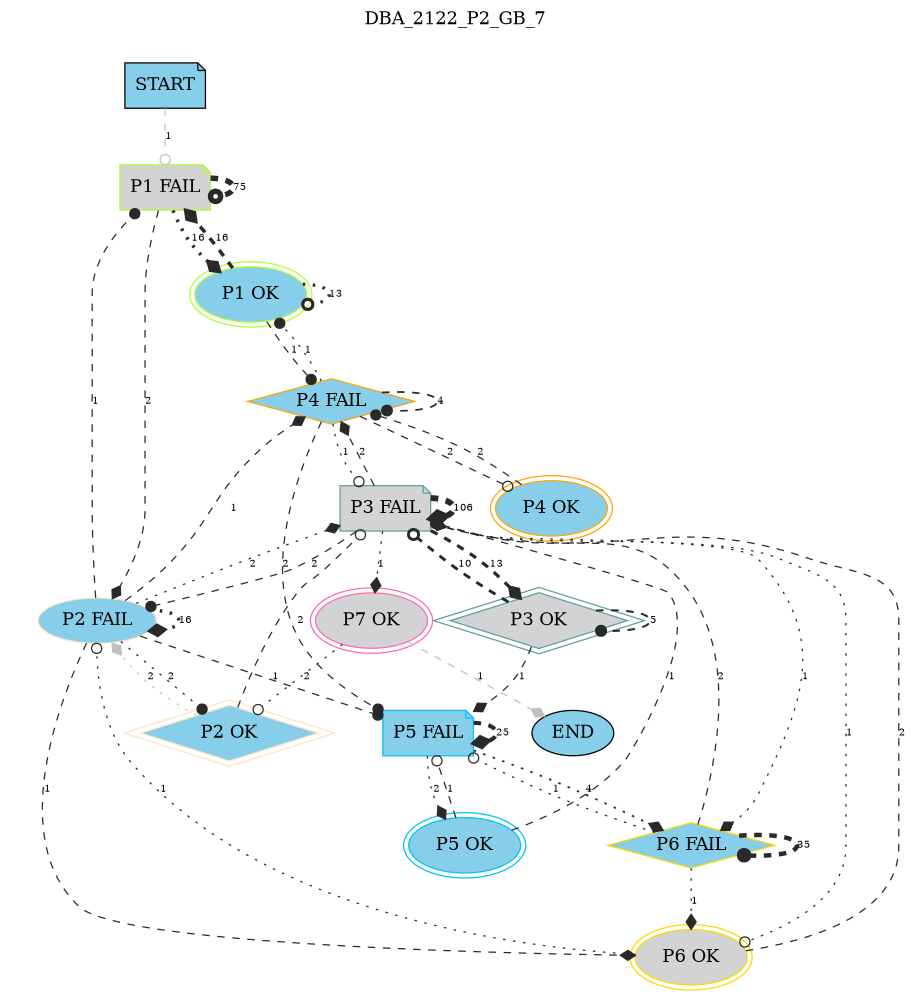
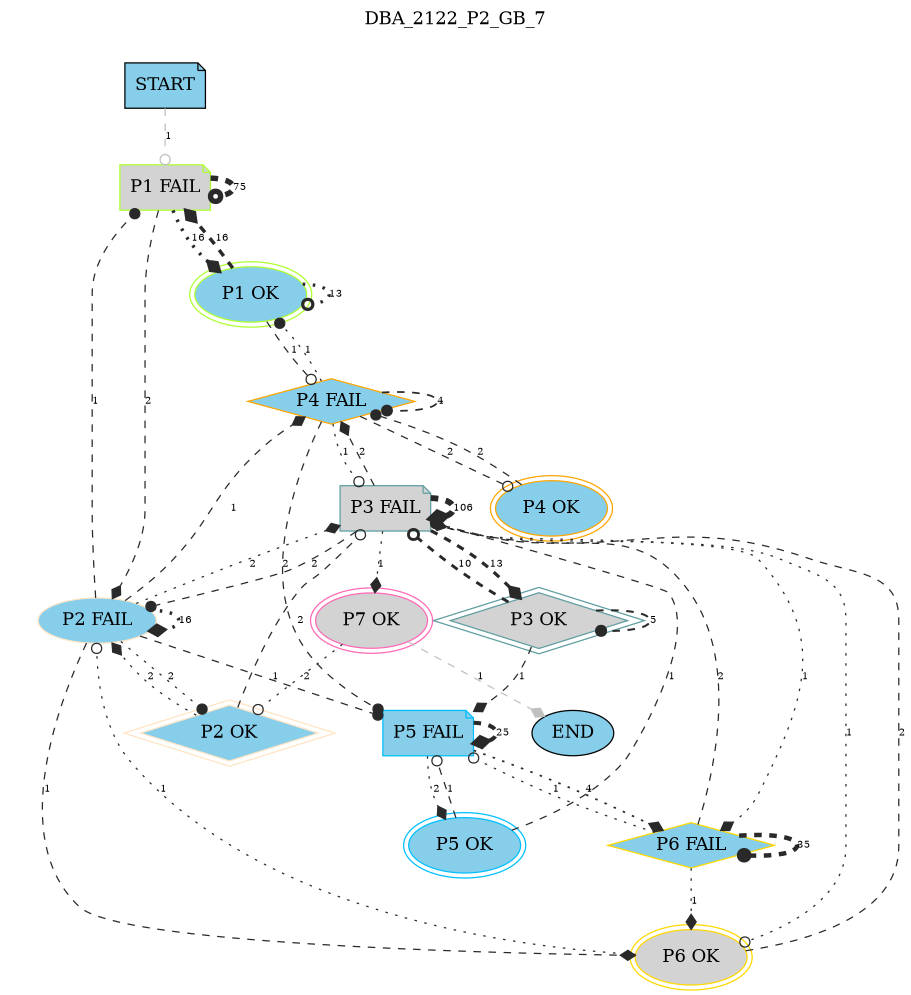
edge "P1 OK" -> "P4 FAIL": arrowhead dot -> odot
edge "P2 OK" -> "P2 FAIL": color grey -> grey16
